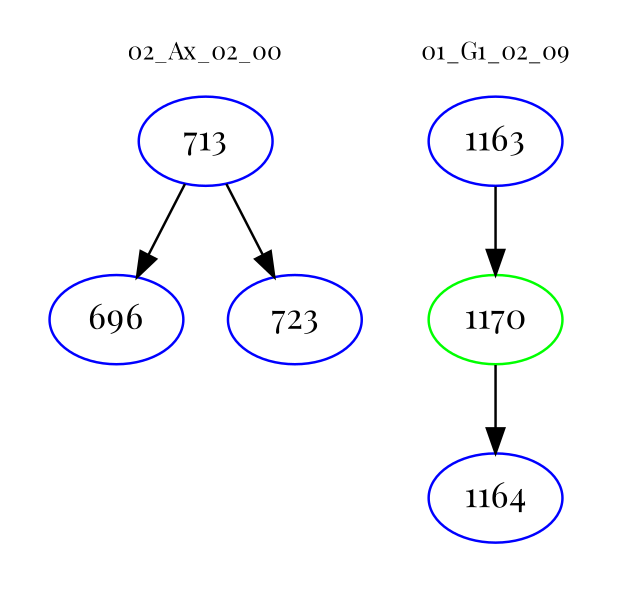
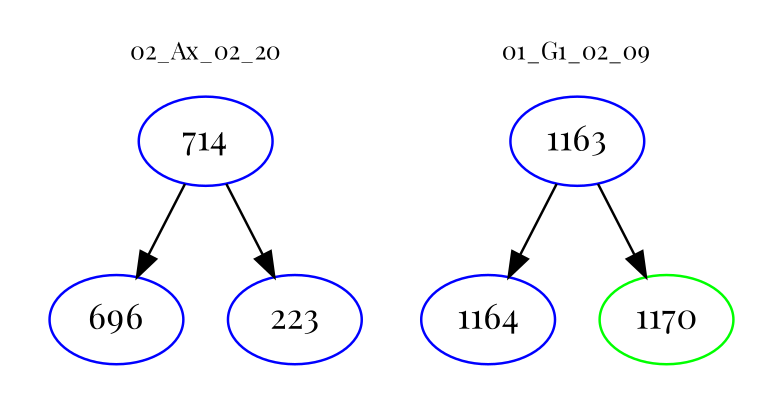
cluster "02_Ax_02_00": label "02_Ax_02_00" -> "02_Ax_02_20"
node "713": label "713" -> "714"
node "723": label "723" -> "223"
edge "1170" -> "1164": now "1163" -> "1164"
